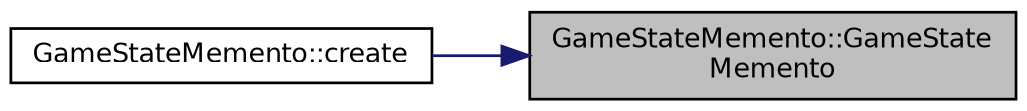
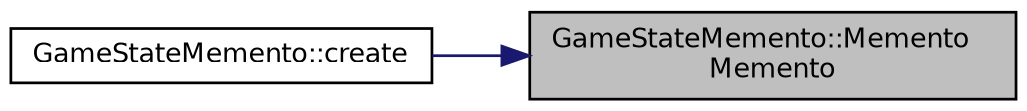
node "GameStateMemento::GameState Memento": label "GameStateMemento::GameState Memento" -> "GameStateMemento::Memento Memento"
